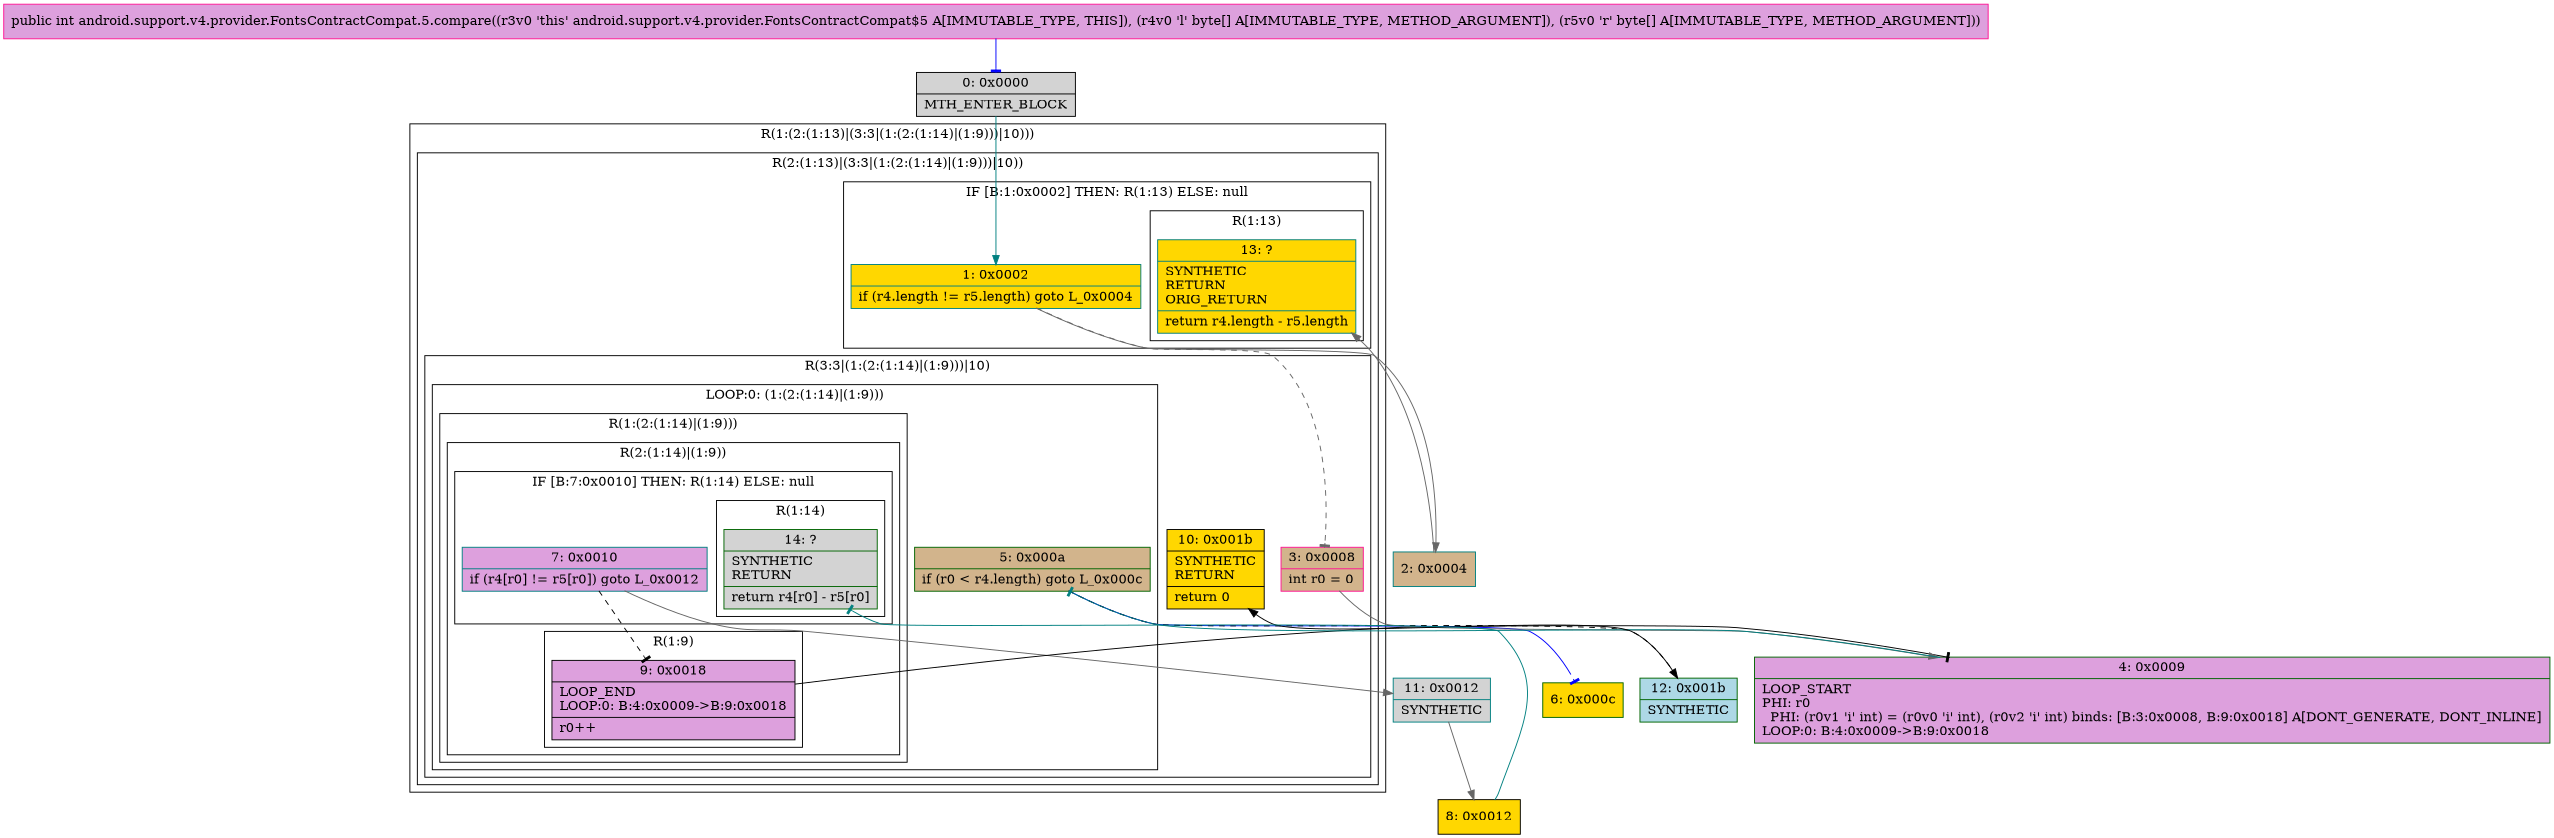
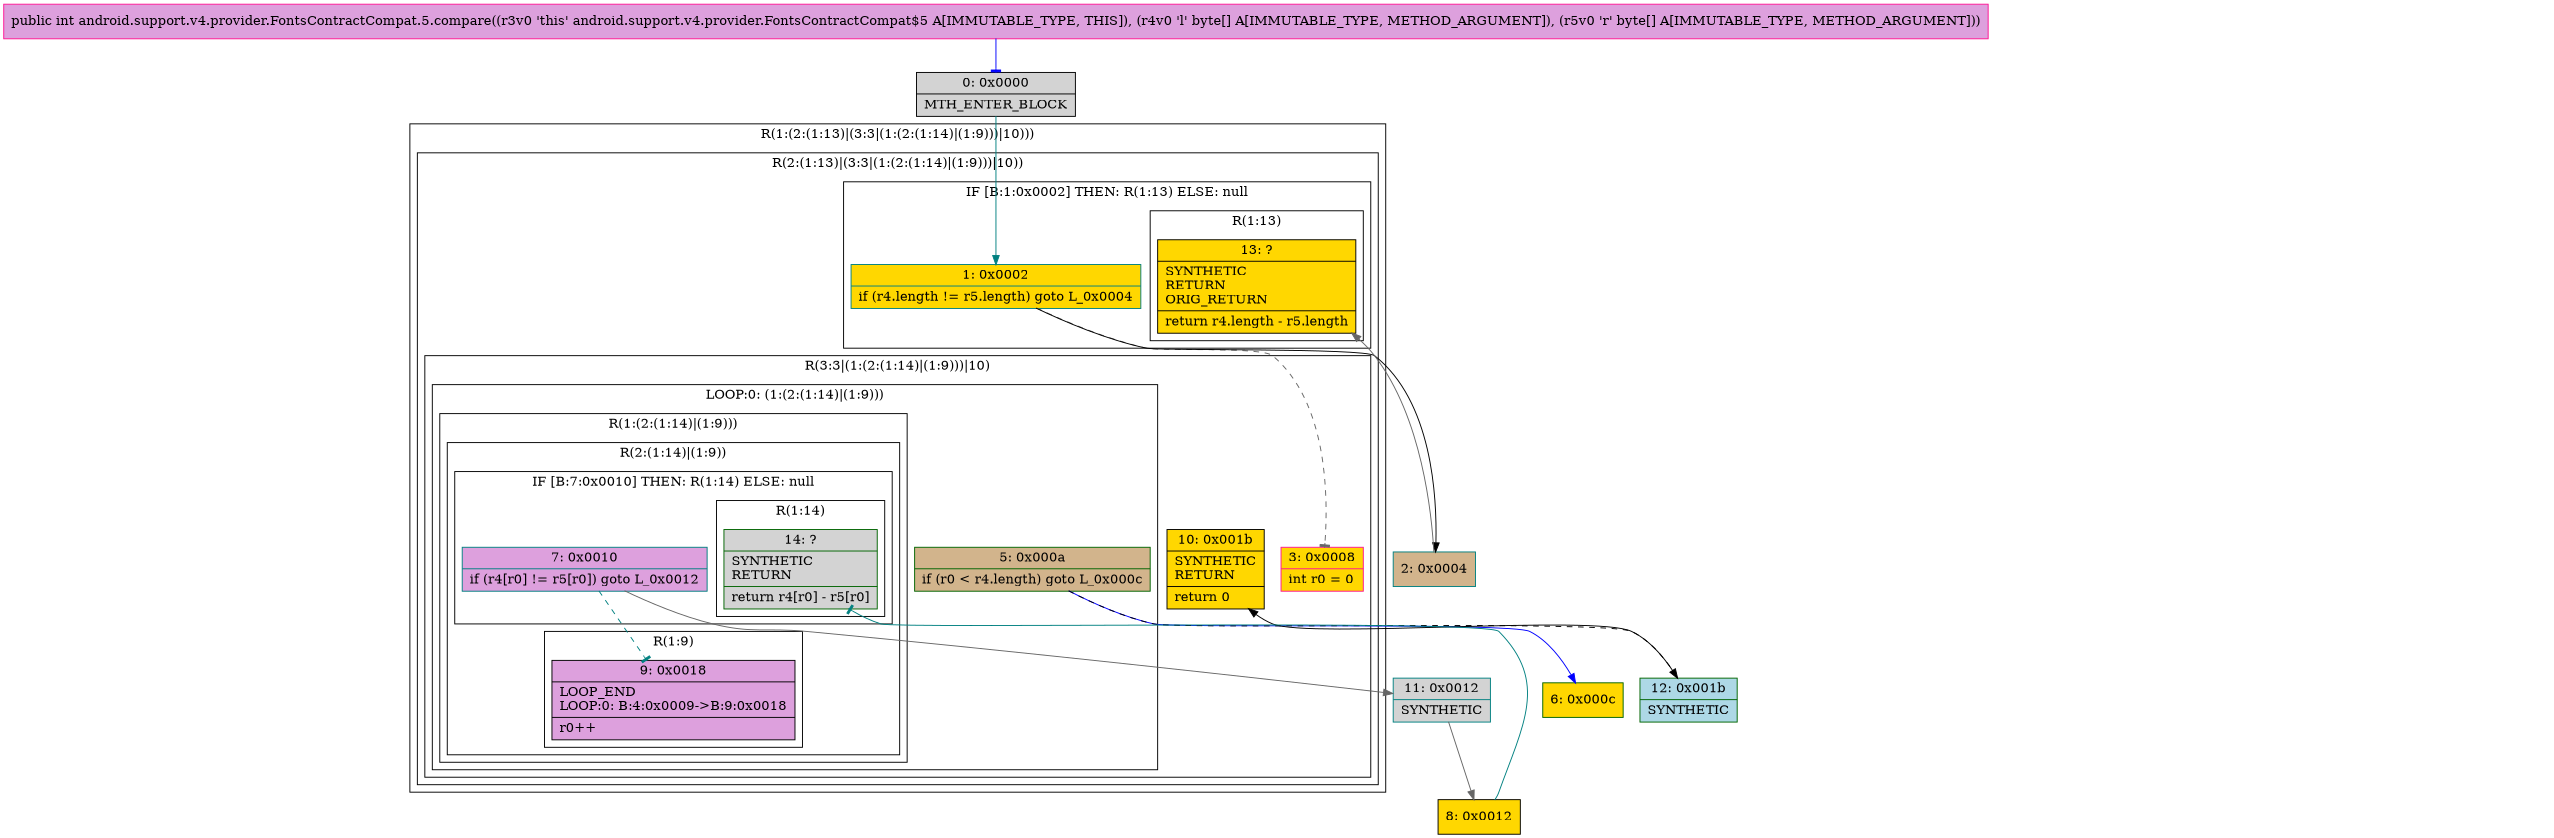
node "13: ?": color teal -> black
edge "1: 0x0002" -> "2: 0x0004": color gray40 -> black
node "3: 0x0008": fillcolor tan -> gold
edge "7: 0x0010" -> "9: 0x0018": color black -> teal
edge "5: 0x000a" -> "6: 0x000c": arrowhead tee -> normal
node "4: 0x0009": removed
